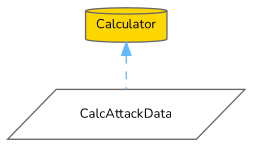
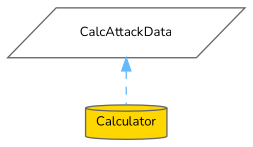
edge "CalcAttackData" -> "Calculator": reversed
